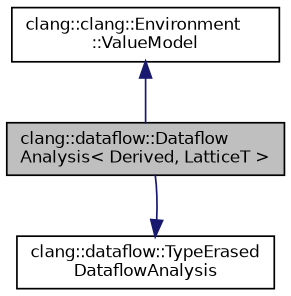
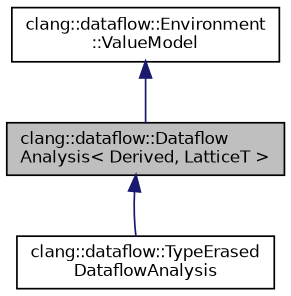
node "clang::clang::Environment ::ValueModel": label "clang::clang::Environment ::ValueModel" -> "clang::dataflow::Environment ::ValueModel"
edge "clang::dataflow::Dataflow Analysis< Derived, LatticeT >" -> "clang::dataflow::TypeErased DataflowAnalysis": reversed
